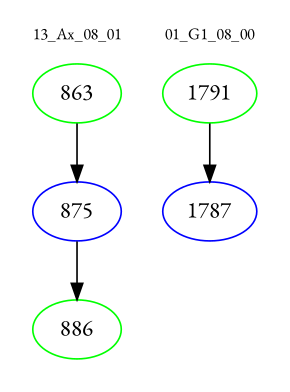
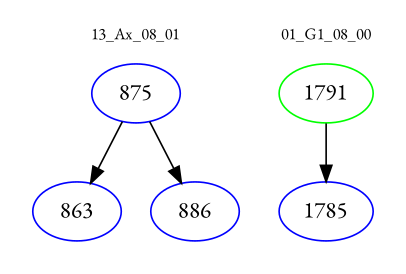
node "863": color green -> blue
edge "863" -> "875": reversed
node "1787": label "1787" -> "1785"
node "886": color green -> blue
